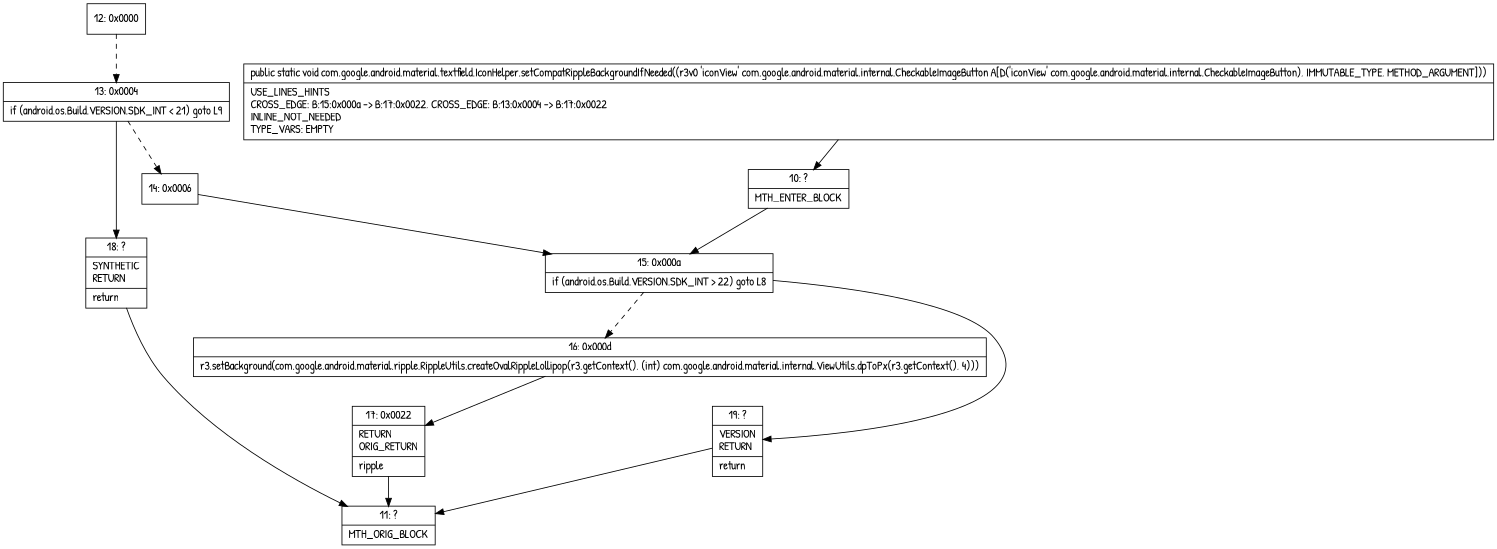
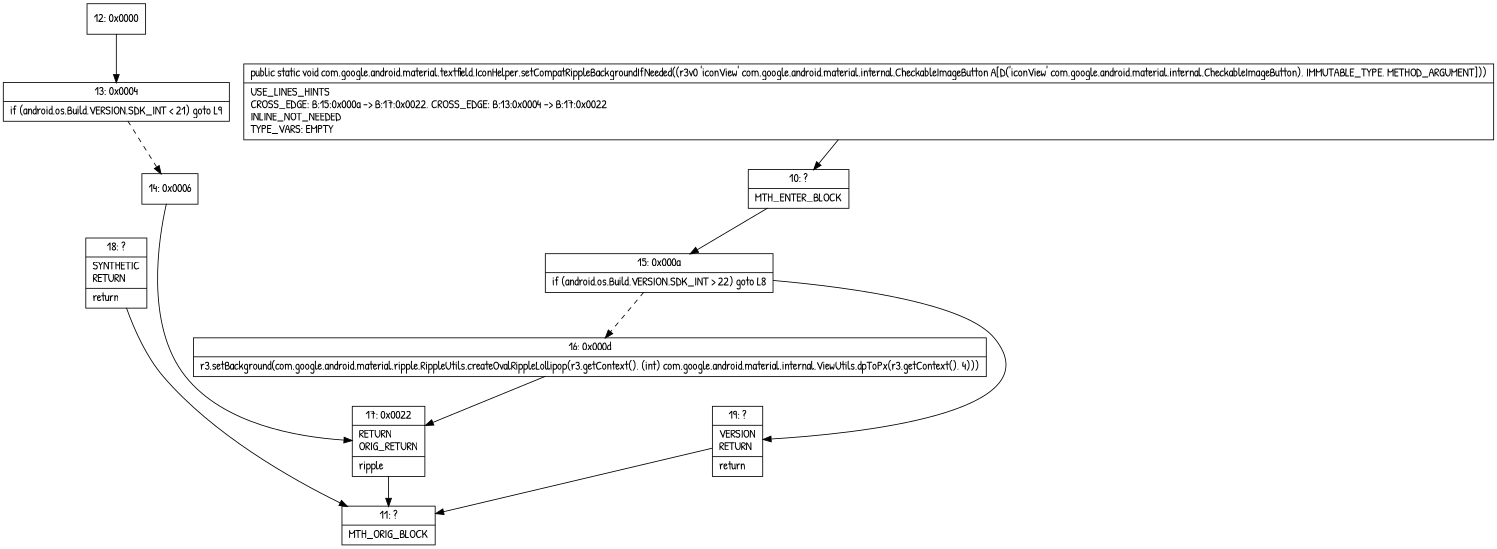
edge "12: 0x0000" -> "13: 0x0004": style dashed -> solid
edge "13: 0x0004" -> "18: ?": removed
edge "14: 0x0006" -> "15: 0x000a": now "14: 0x0006" -> "17: 0x0022"
